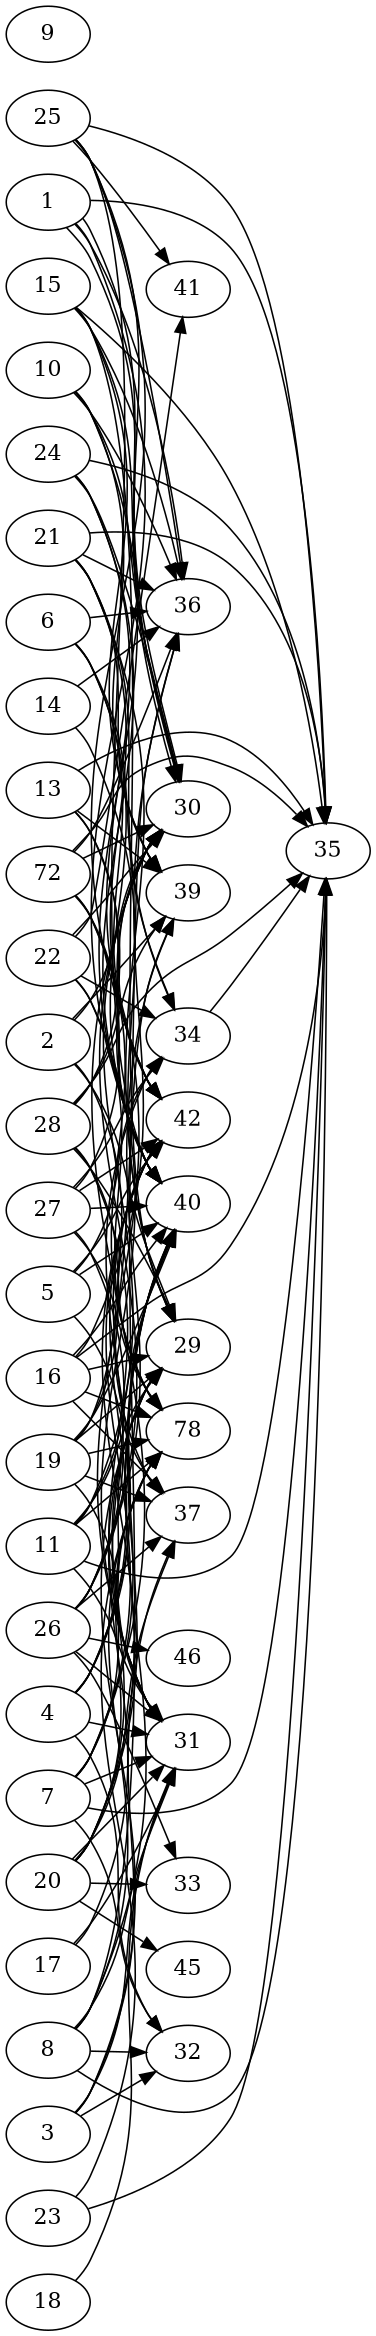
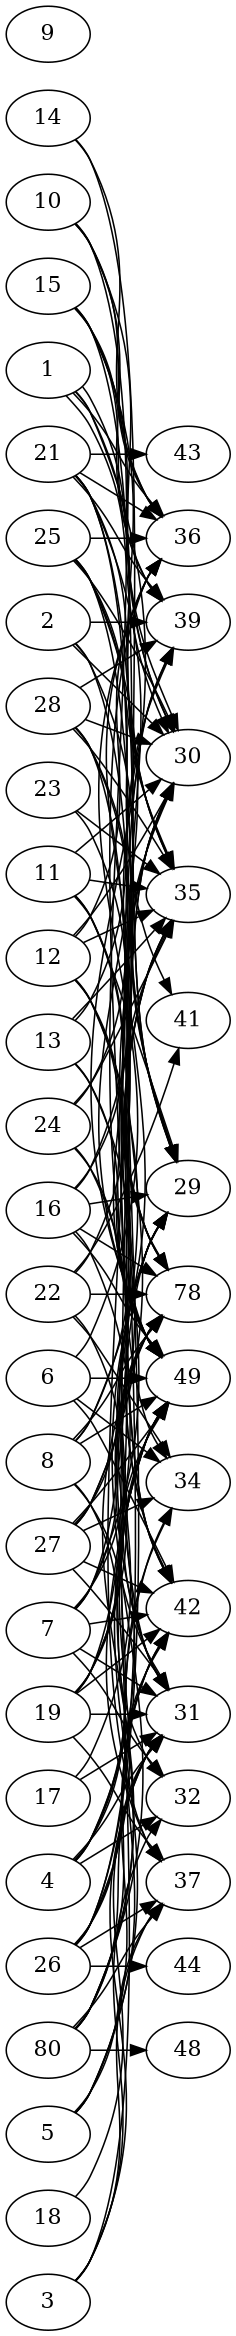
node "43": added
node "72": label "72" -> "12"
edge "34" -> "35": now "27" -> "35"
node "40": label "40" -> "49"
edge "11" -> "31": removed
node "46": label "46" -> "44"
node "20": label "20" -> "80"
node "33": removed
node "45": label "45" -> "48"
